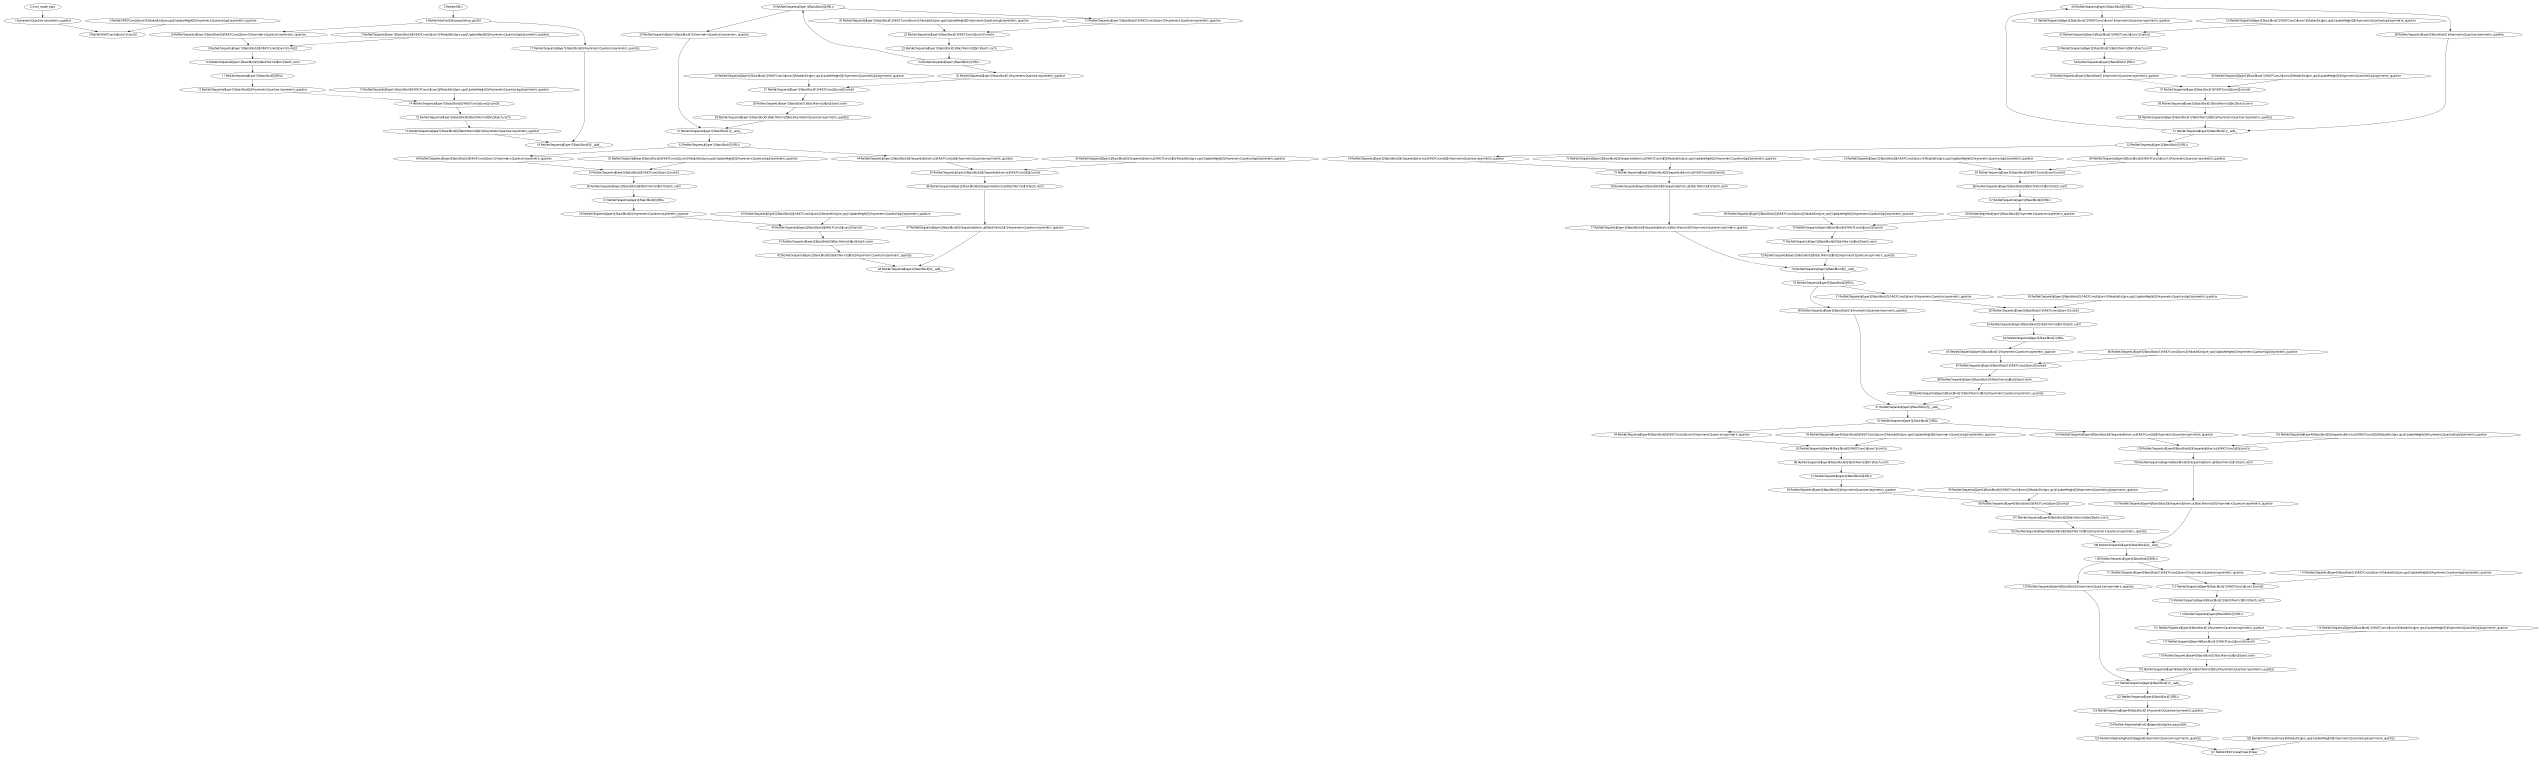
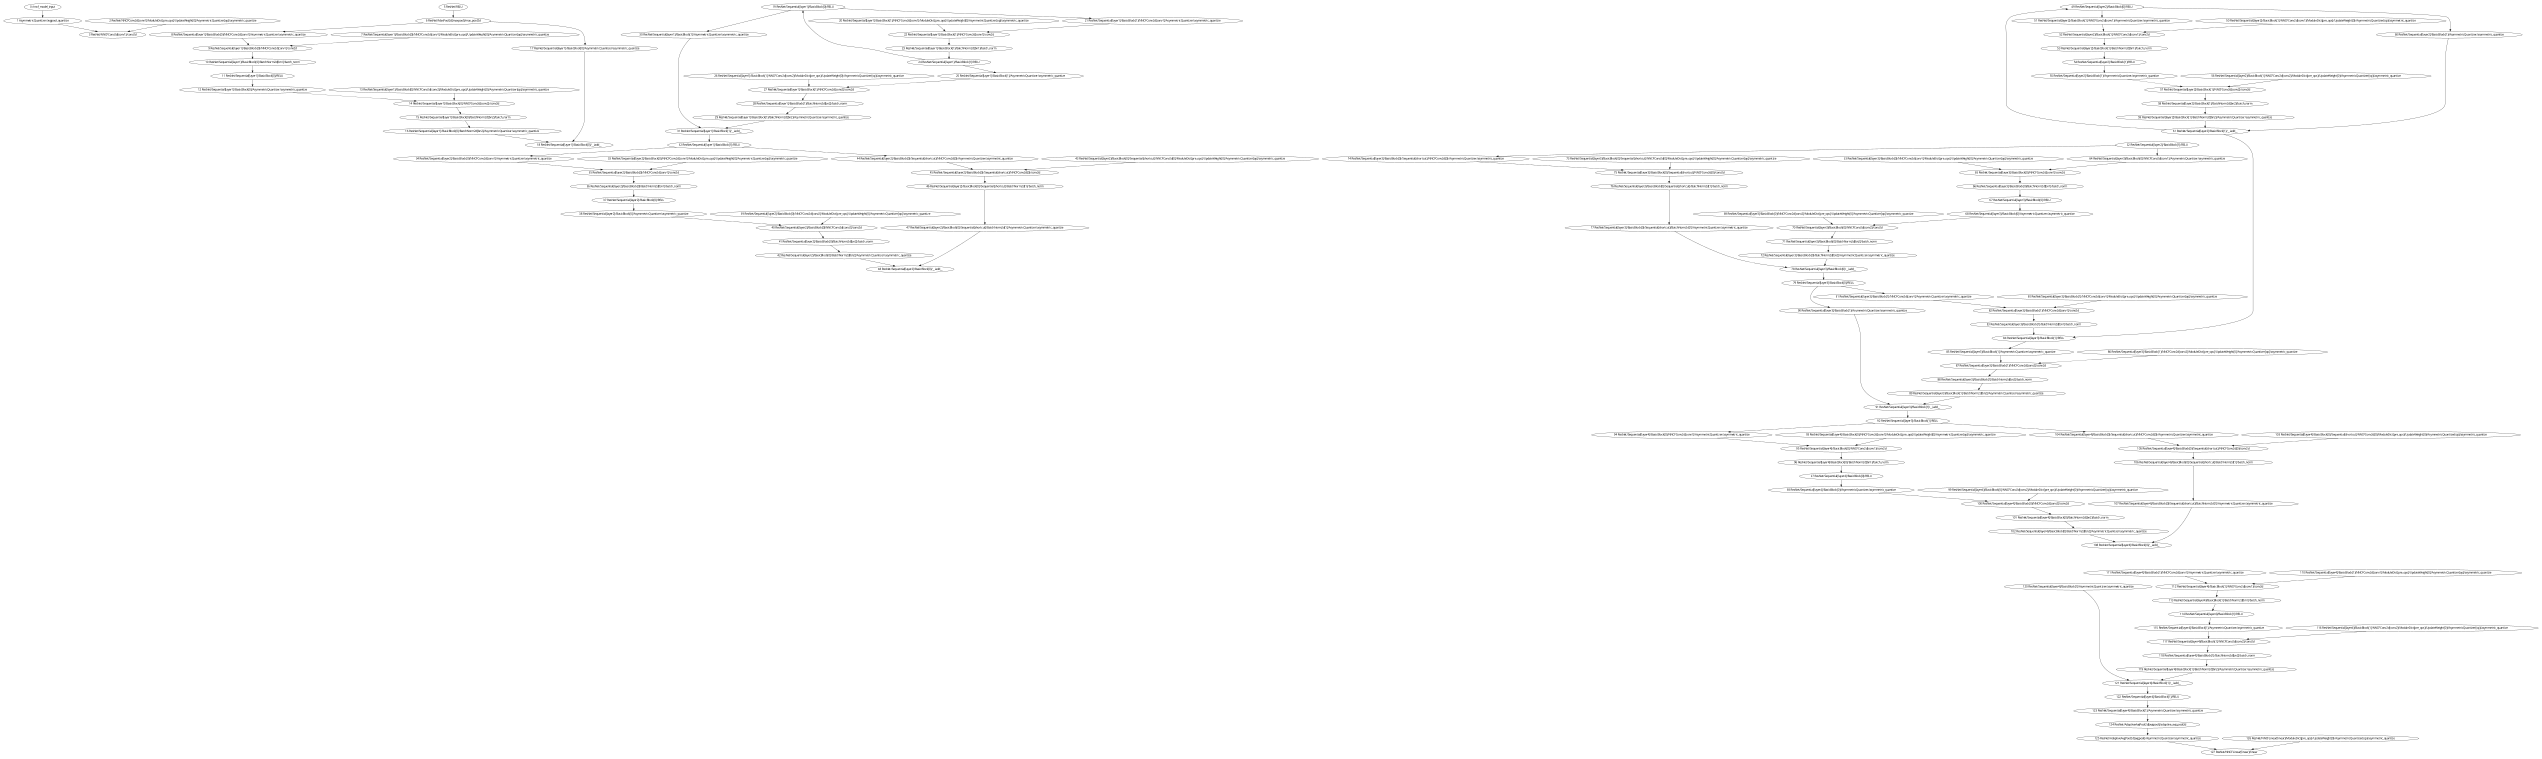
node "1 AsymmetricQuantizer/asymmetric_quantize": label "1 AsymmetricQuantizer/asymmetric_quantize" -> "1 AsymmetricQuantizer/avgpool_quantize"
edge "61 ResNet/Sequential[layer2]/BasicBlock[1]/__iadd__" -> "62 ResNet/Sequential[layer2]/BasicBlock[1]/RELU": now "61 ResNet/Sequential[layer2]/BasicBlock[1]/__iadd__" -> "84 ResNet/Sequential[layer3]/BasicBlock[1]/RELU"
node "109 ResNet/Sequential[layer4]/BasicBlock[0]/RELU": removed
